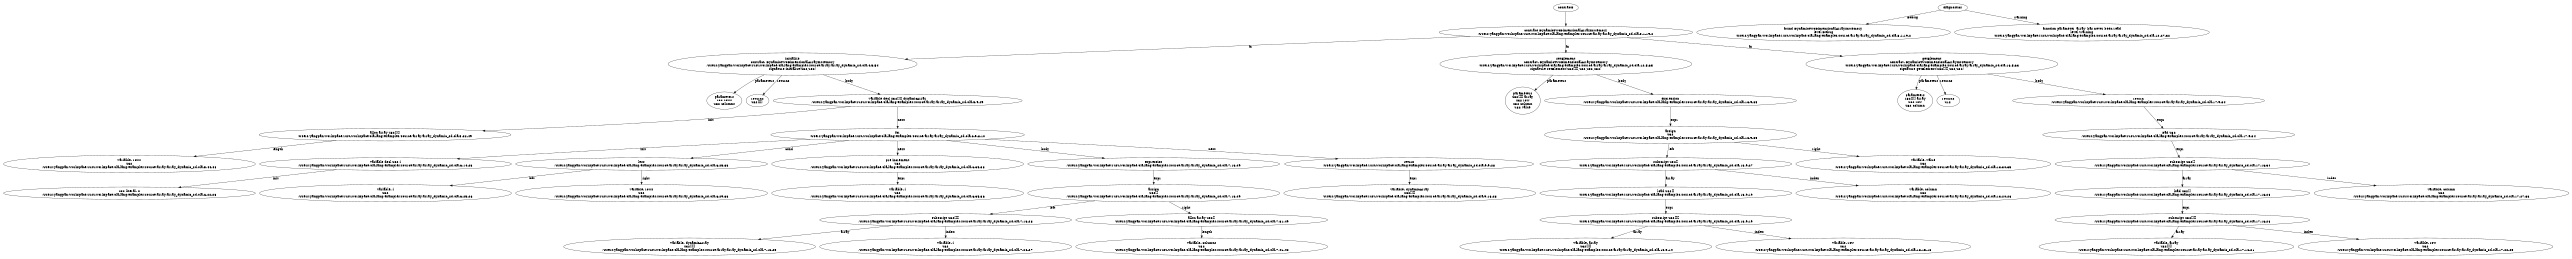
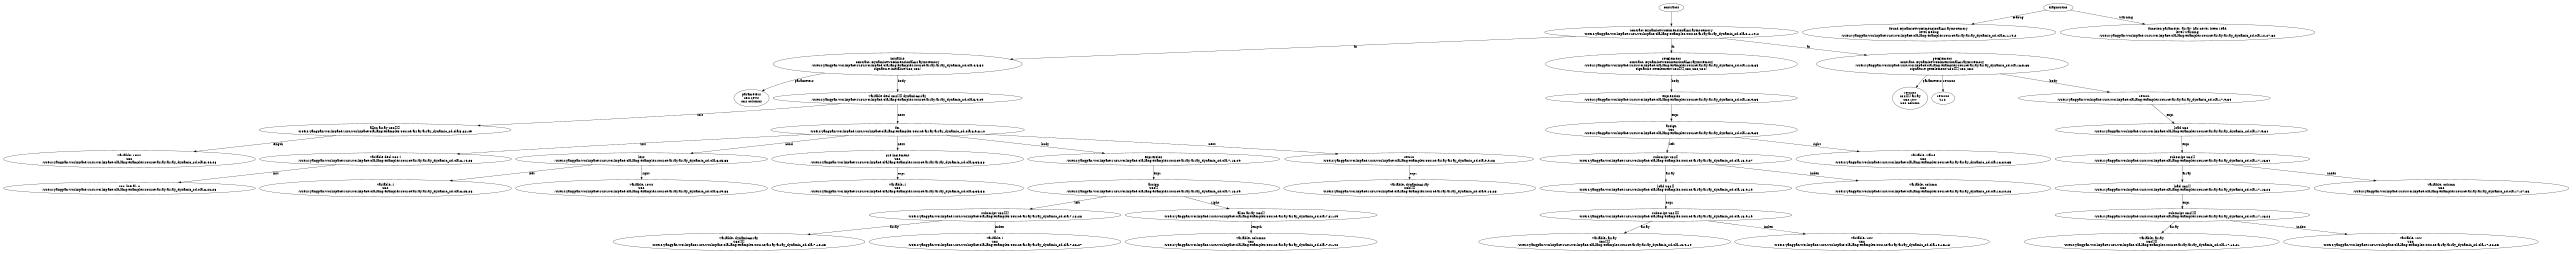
node "returns u32[][]": removed
node "parameters u32[][] array u32 row u32 column u32 value": removed
node "parameters u32[][] array u32 row u32 column": label "parameters u32[][] array u32 row u32 column" -> "returns u32[][] array u32 row u32 column"
